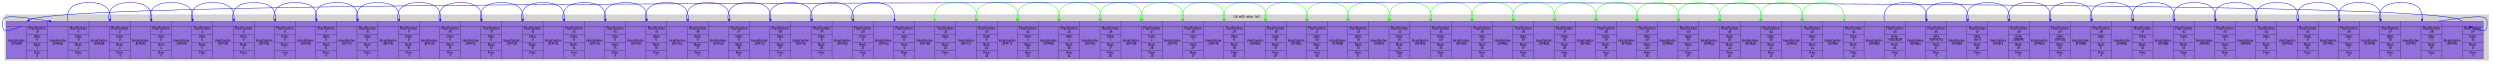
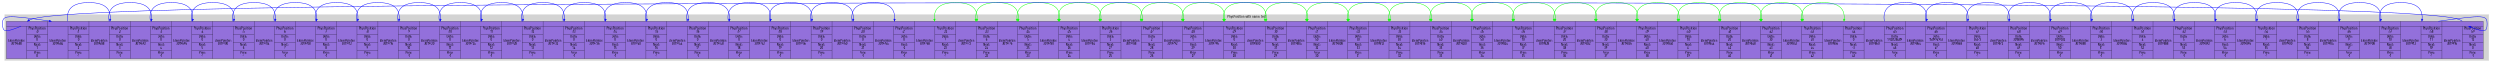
cluster "List with name: test": label "List with name: test" -> "PhysPosition with name: test"
